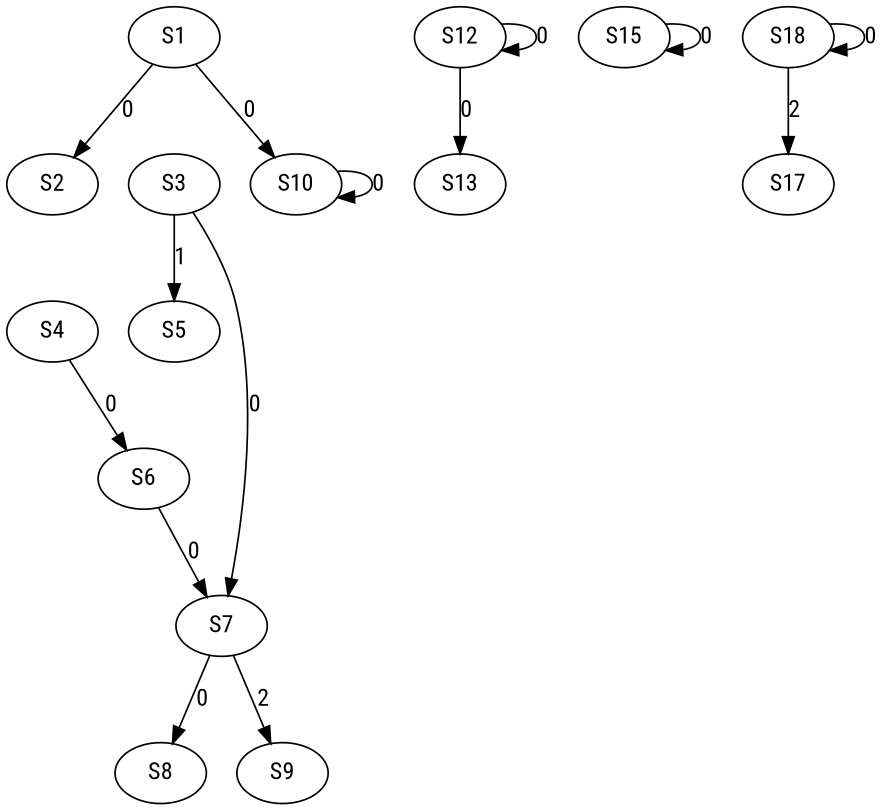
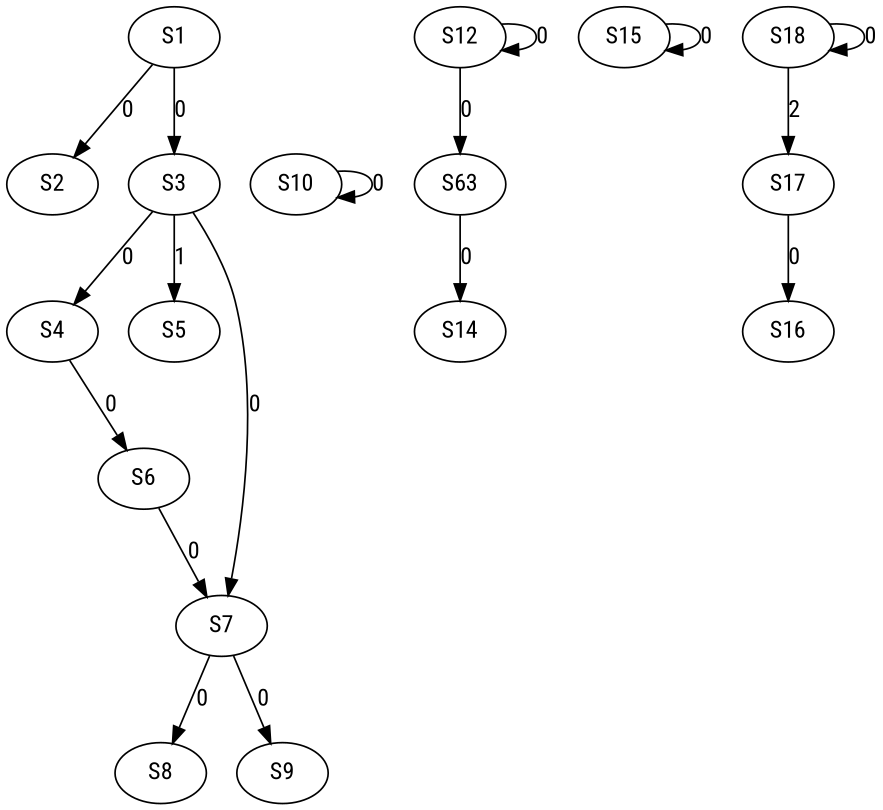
edge "S1" -> "S10": now "S1" -> "S3"
node "S13": label "S13" -> "S63"
edge "S3" -> "S4": added, label "0"
node "S14": added
node "S16": added
edge "S7" -> "S9": label "2" -> "0"
